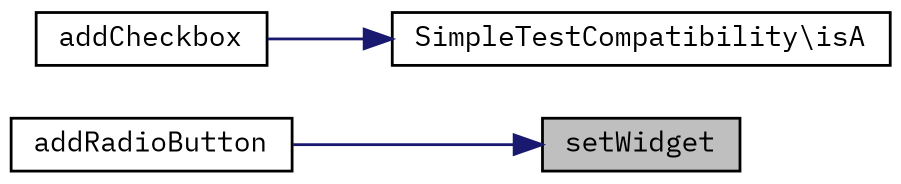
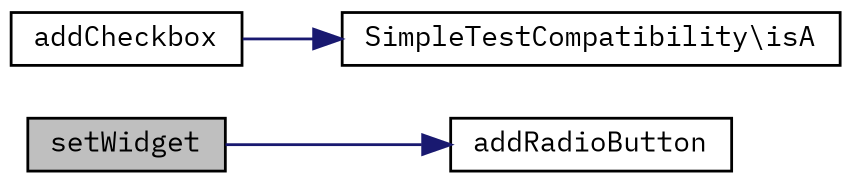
edge "addRadioButton" -> "setWidget": reversed
